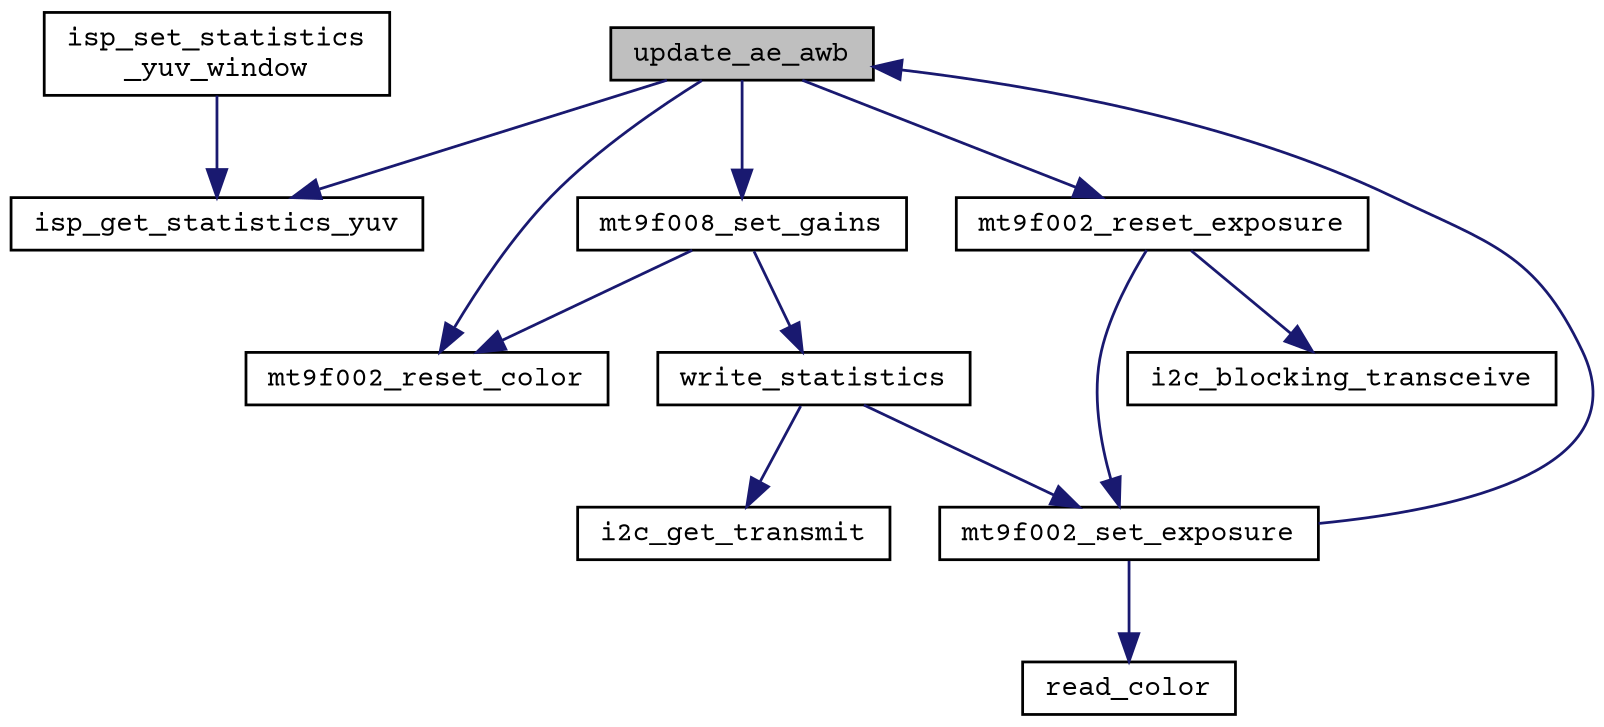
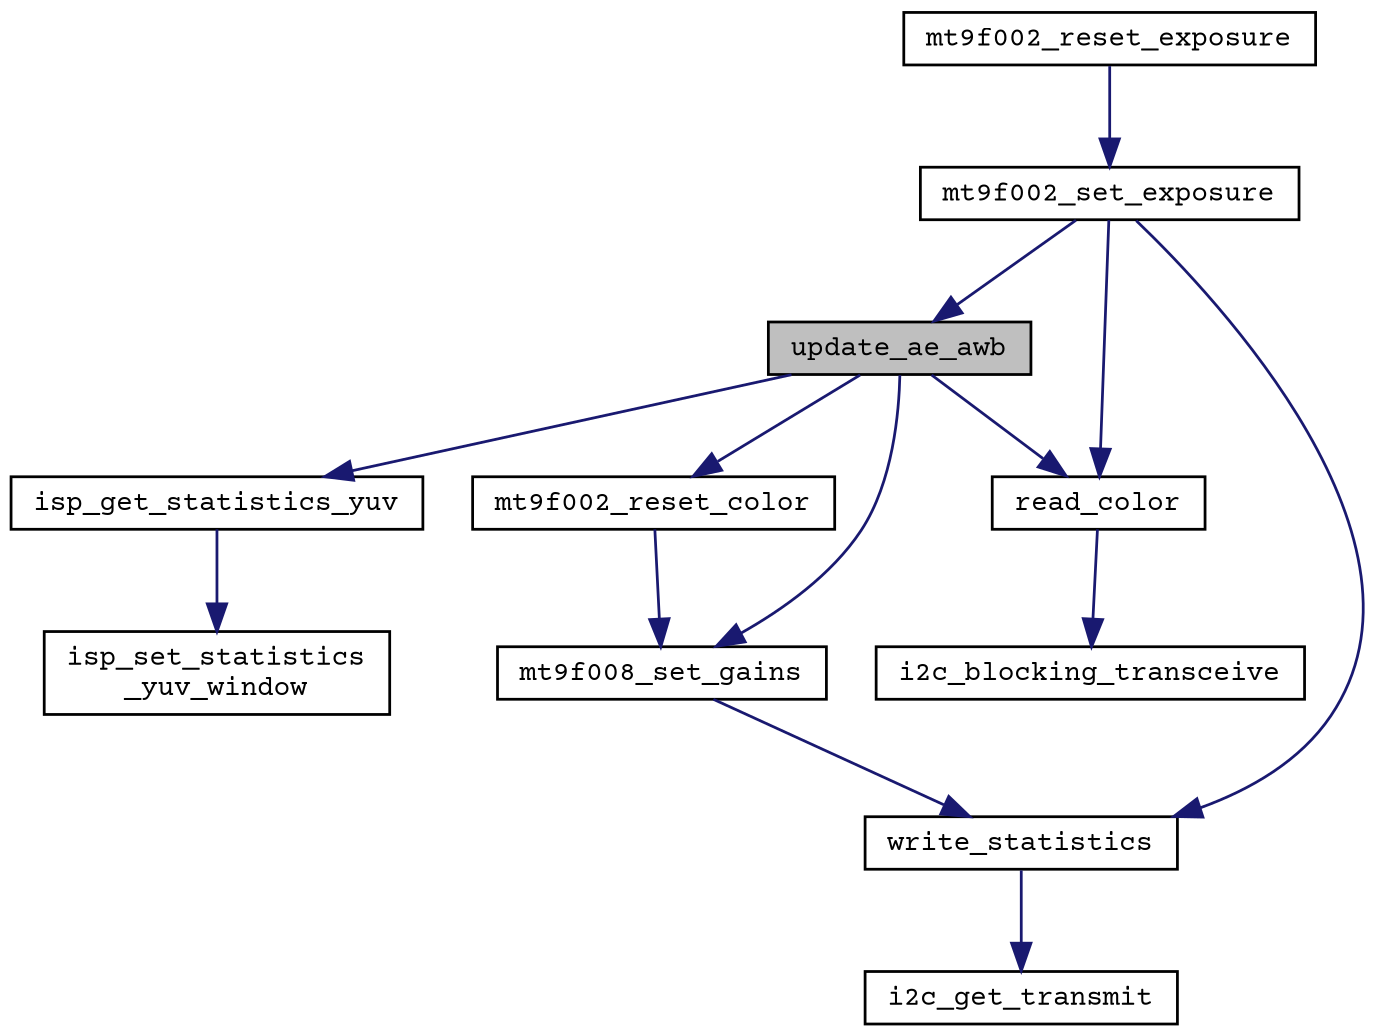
edge "isp_set_statistics _yuv_window" -> "isp_get_statistics_yuv": reversed
edge "update_ae_awb" -> "mt9f002_reset_exposure": now "update_ae_awb" -> "read_color"
edge "mt9f002_reset_exposure" -> "i2c_blocking_transceive": now "read_color" -> "i2c_blocking_transceive"
edge "mt9f008_set_gains" -> "mt9f002_reset_color": reversed
edge "write_statistics" -> "mt9f002_set_exposure": reversed
